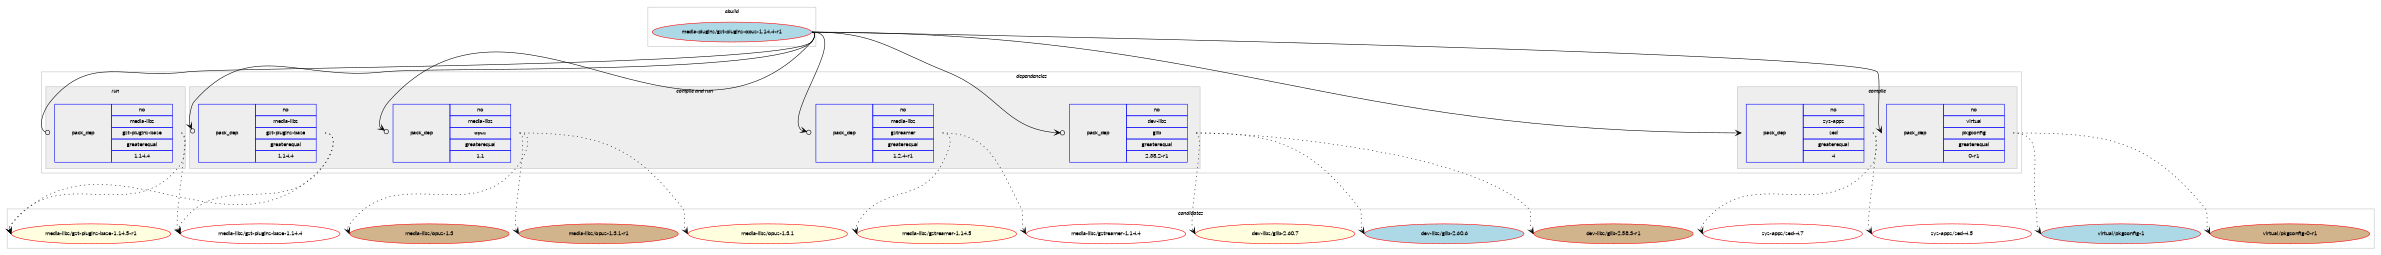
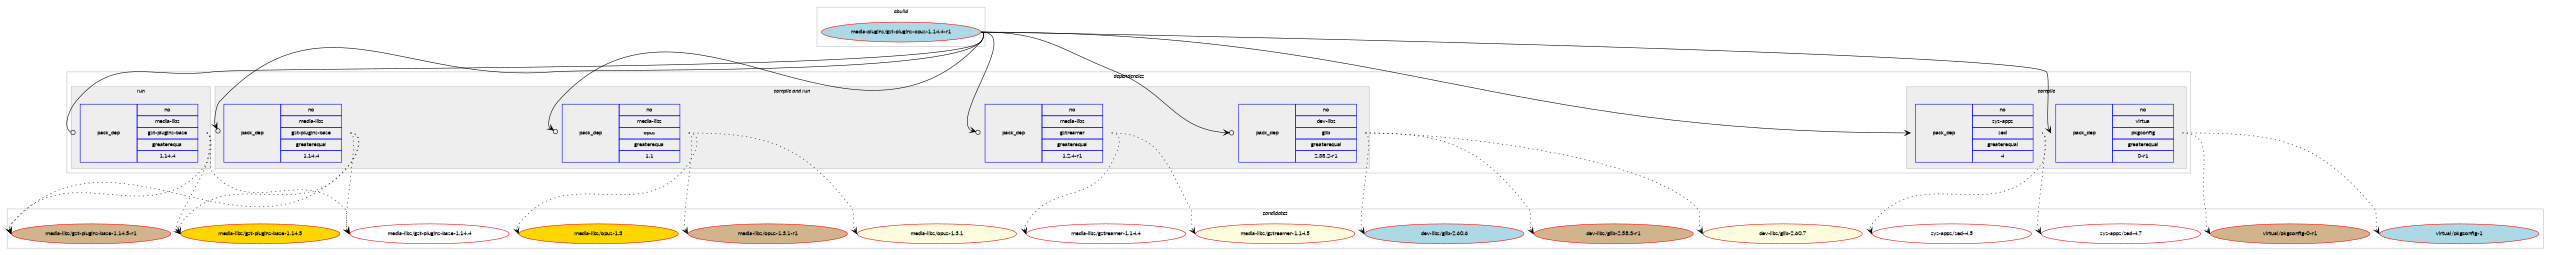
node "media-libs/gst-plugins-base-1.14.5-r1": fillcolor lightyellow -> tan
node "media-libs/gst-plugins-base-1.14.5": added
node "media-libs/opus-1.3": fillcolor tan -> gold
